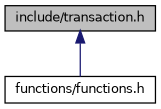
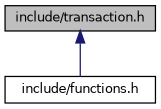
node "functions/functions.h": label "functions/functions.h" -> "include/functions.h"
